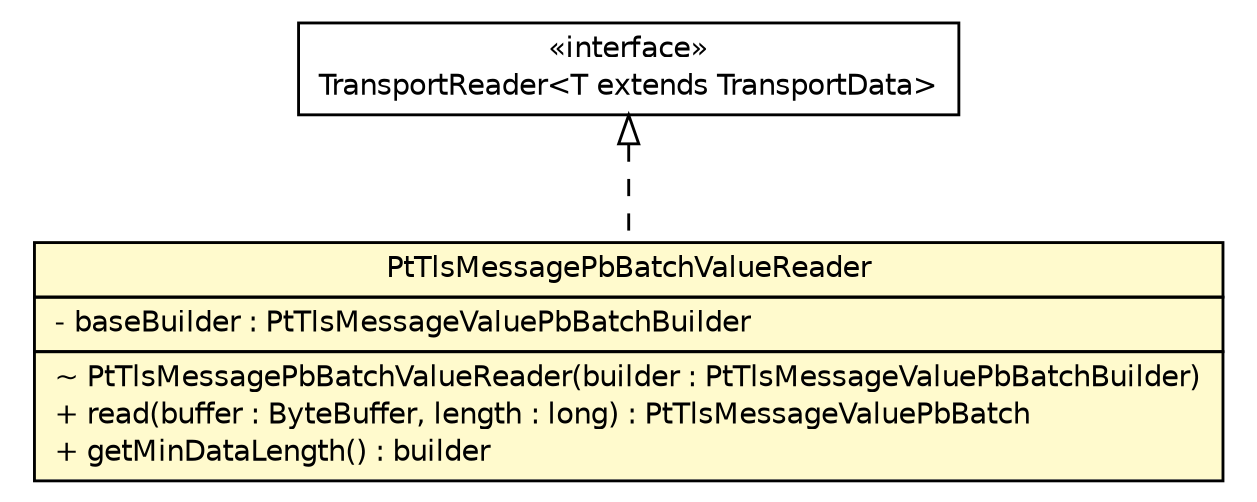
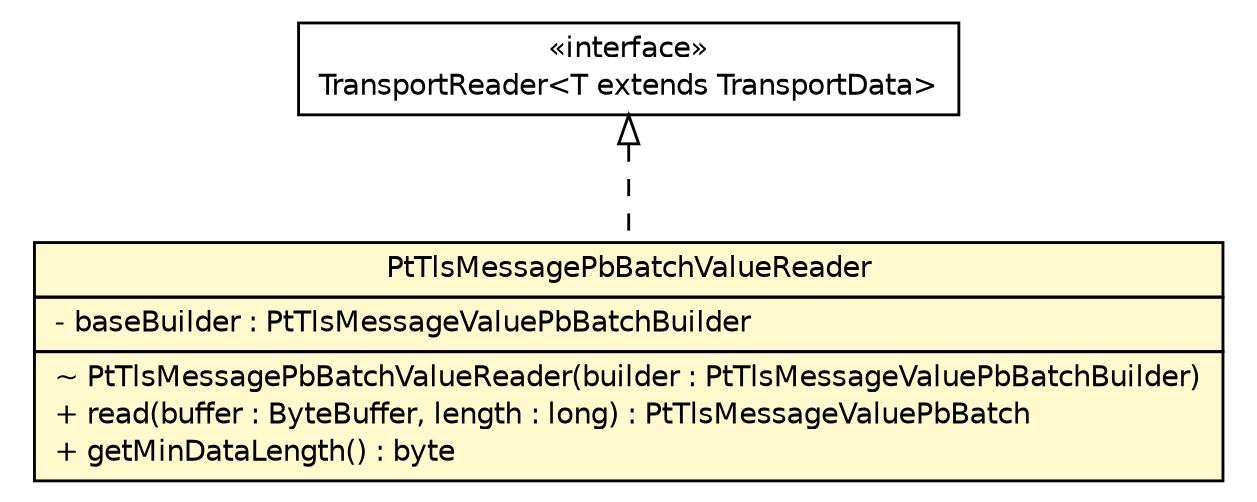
node "PtTlsMessagePbBatchValueReader": text "+ getMinDataLength() : builder" -> "+ getMinDataLength() : byte"
